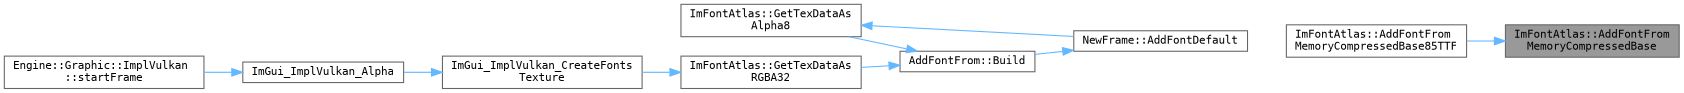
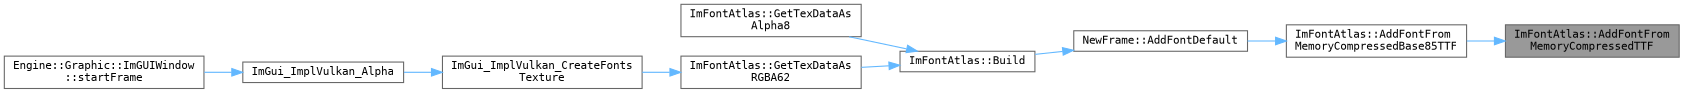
edge "NewFrame::AddFontDefault" -> "ImFontAtlas::GetTexDataAs Alpha8": now "NewFrame::AddFontDefault" -> "ImFontAtlas::AddFontFrom MemoryCompressedBase85TTF"
node "ImFontAtlas::AddFontFrom MemoryCompressedBase": label "ImFontAtlas::AddFontFrom MemoryCompressedBase" -> "ImFontAtlas::AddFontFrom MemoryCompressedTTF"
node "AddFontFrom::Build": label "AddFontFrom::Build" -> "ImFontAtlas::Build"
node "Engine::Graphic::ImplVulkan ::startFrame": label "Engine::Graphic::ImplVulkan ::startFrame" -> "Engine::Graphic::ImGUIWindow ::startFrame"
node "ImFontAtlas::GetTexDataAs RGBA32": label "ImFontAtlas::GetTexDataAs RGBA32" -> "ImFontAtlas::GetTexDataAs RGBA62"
